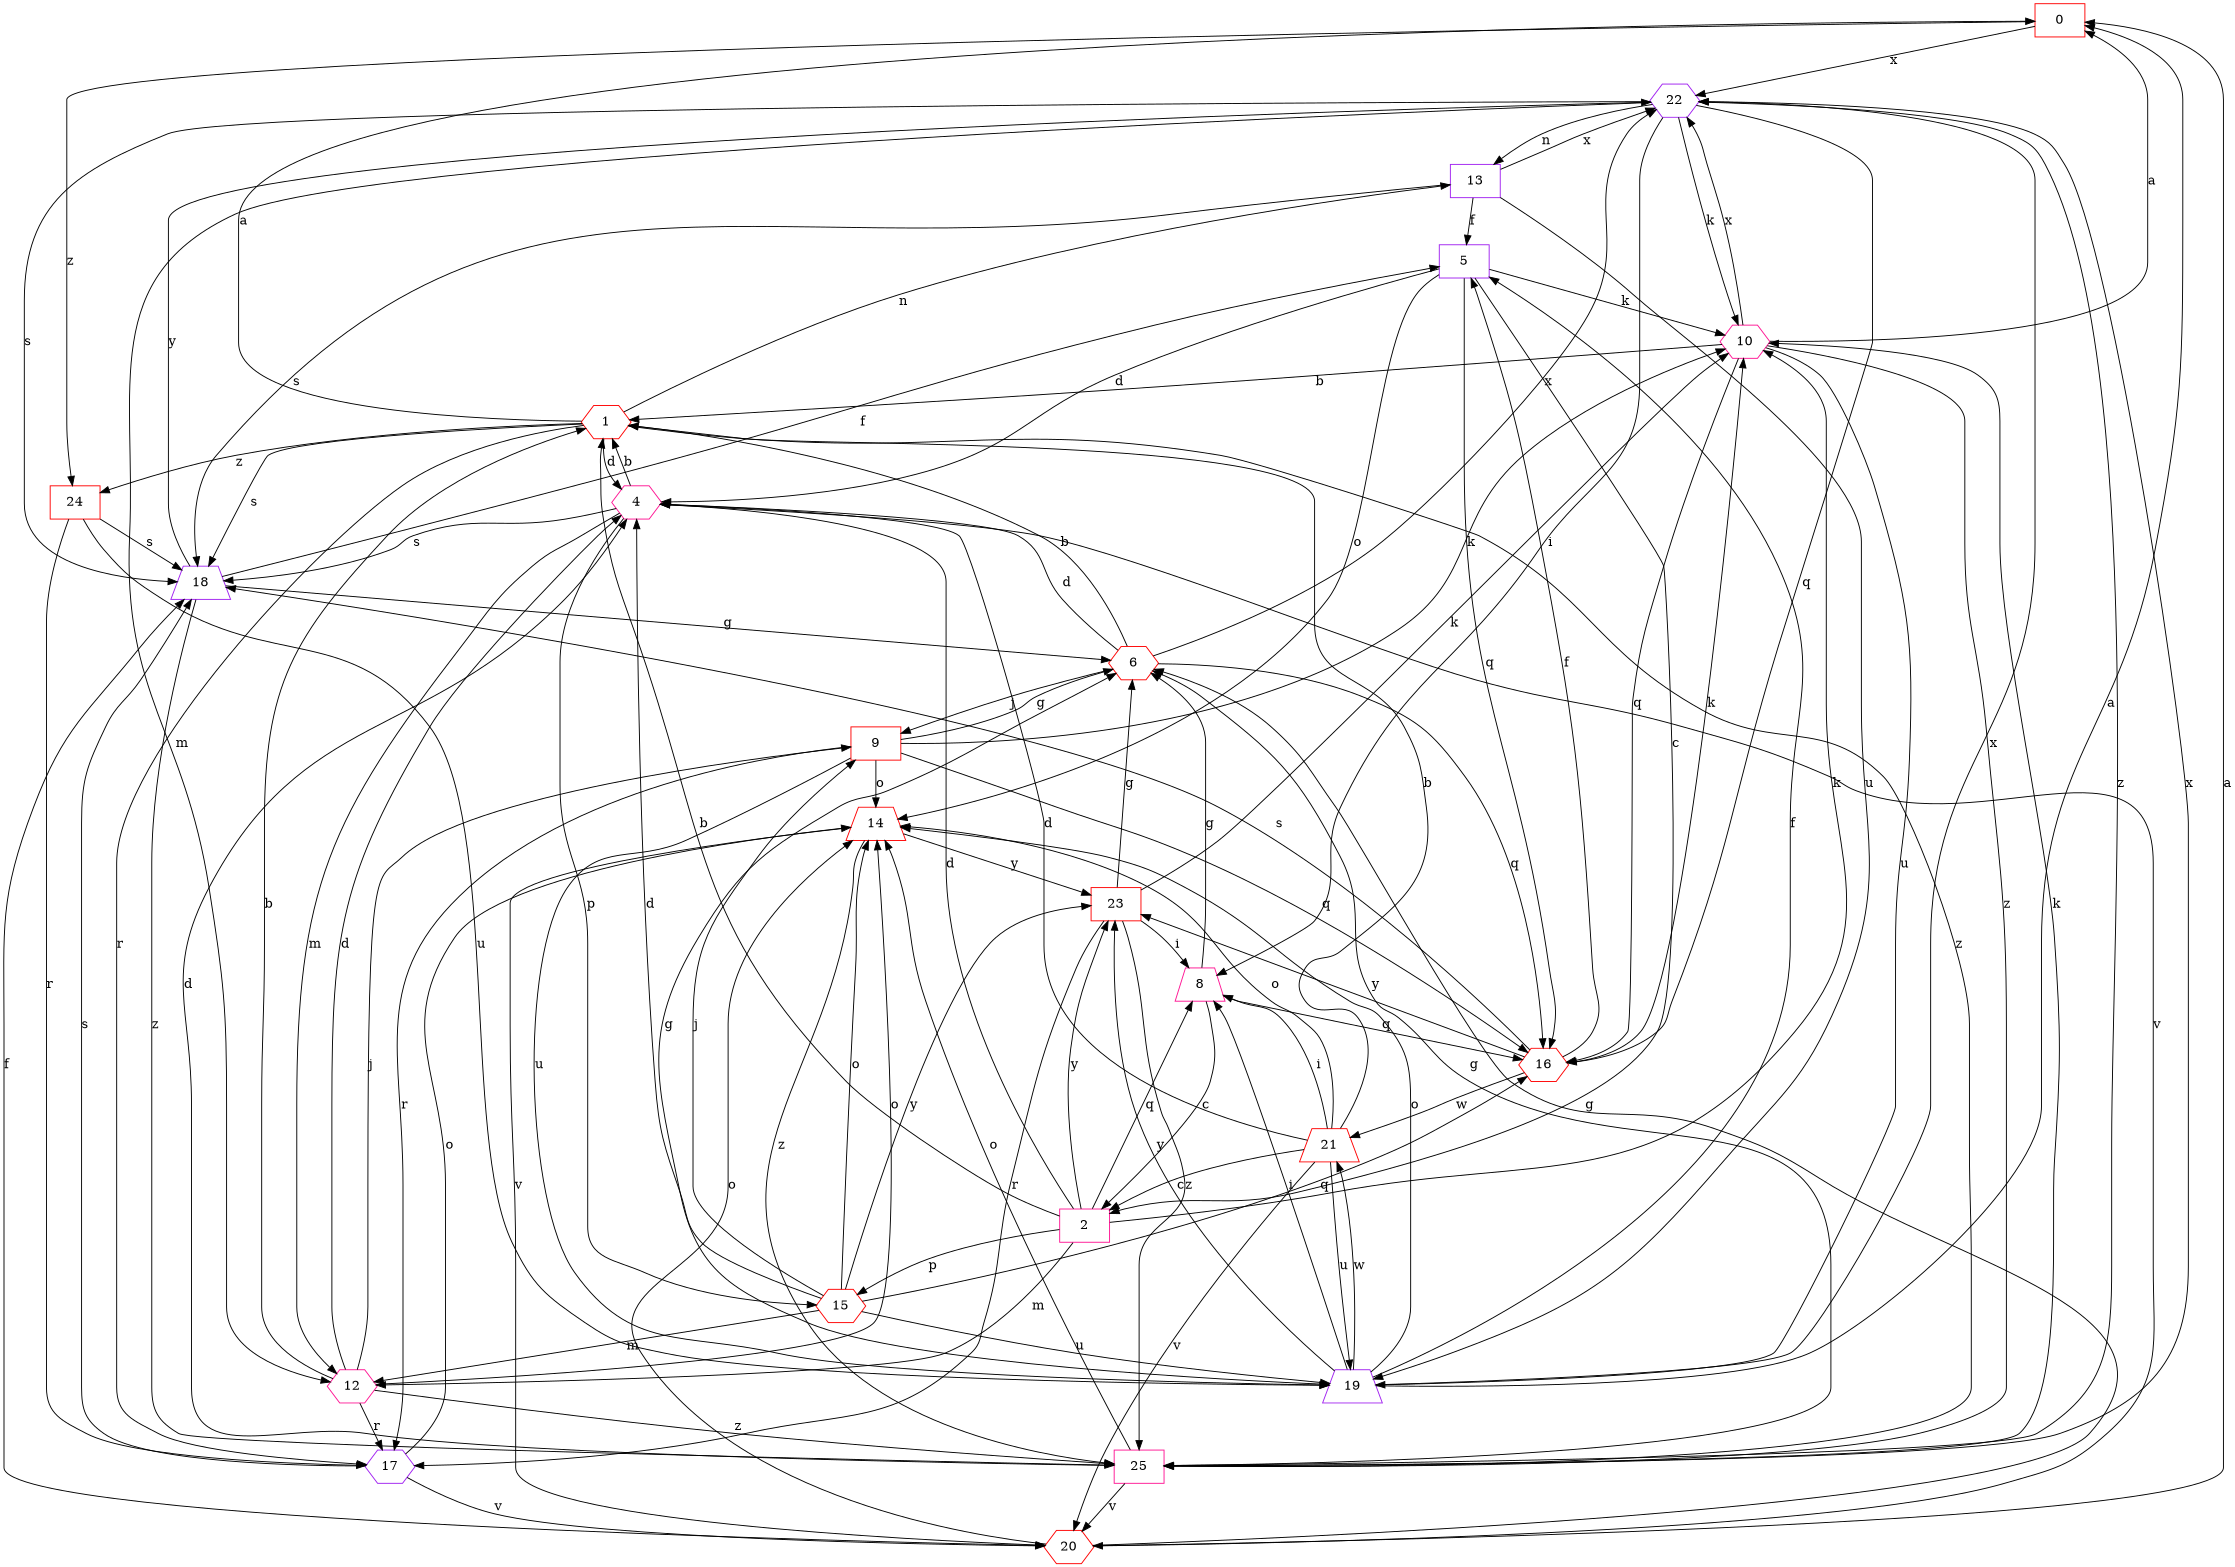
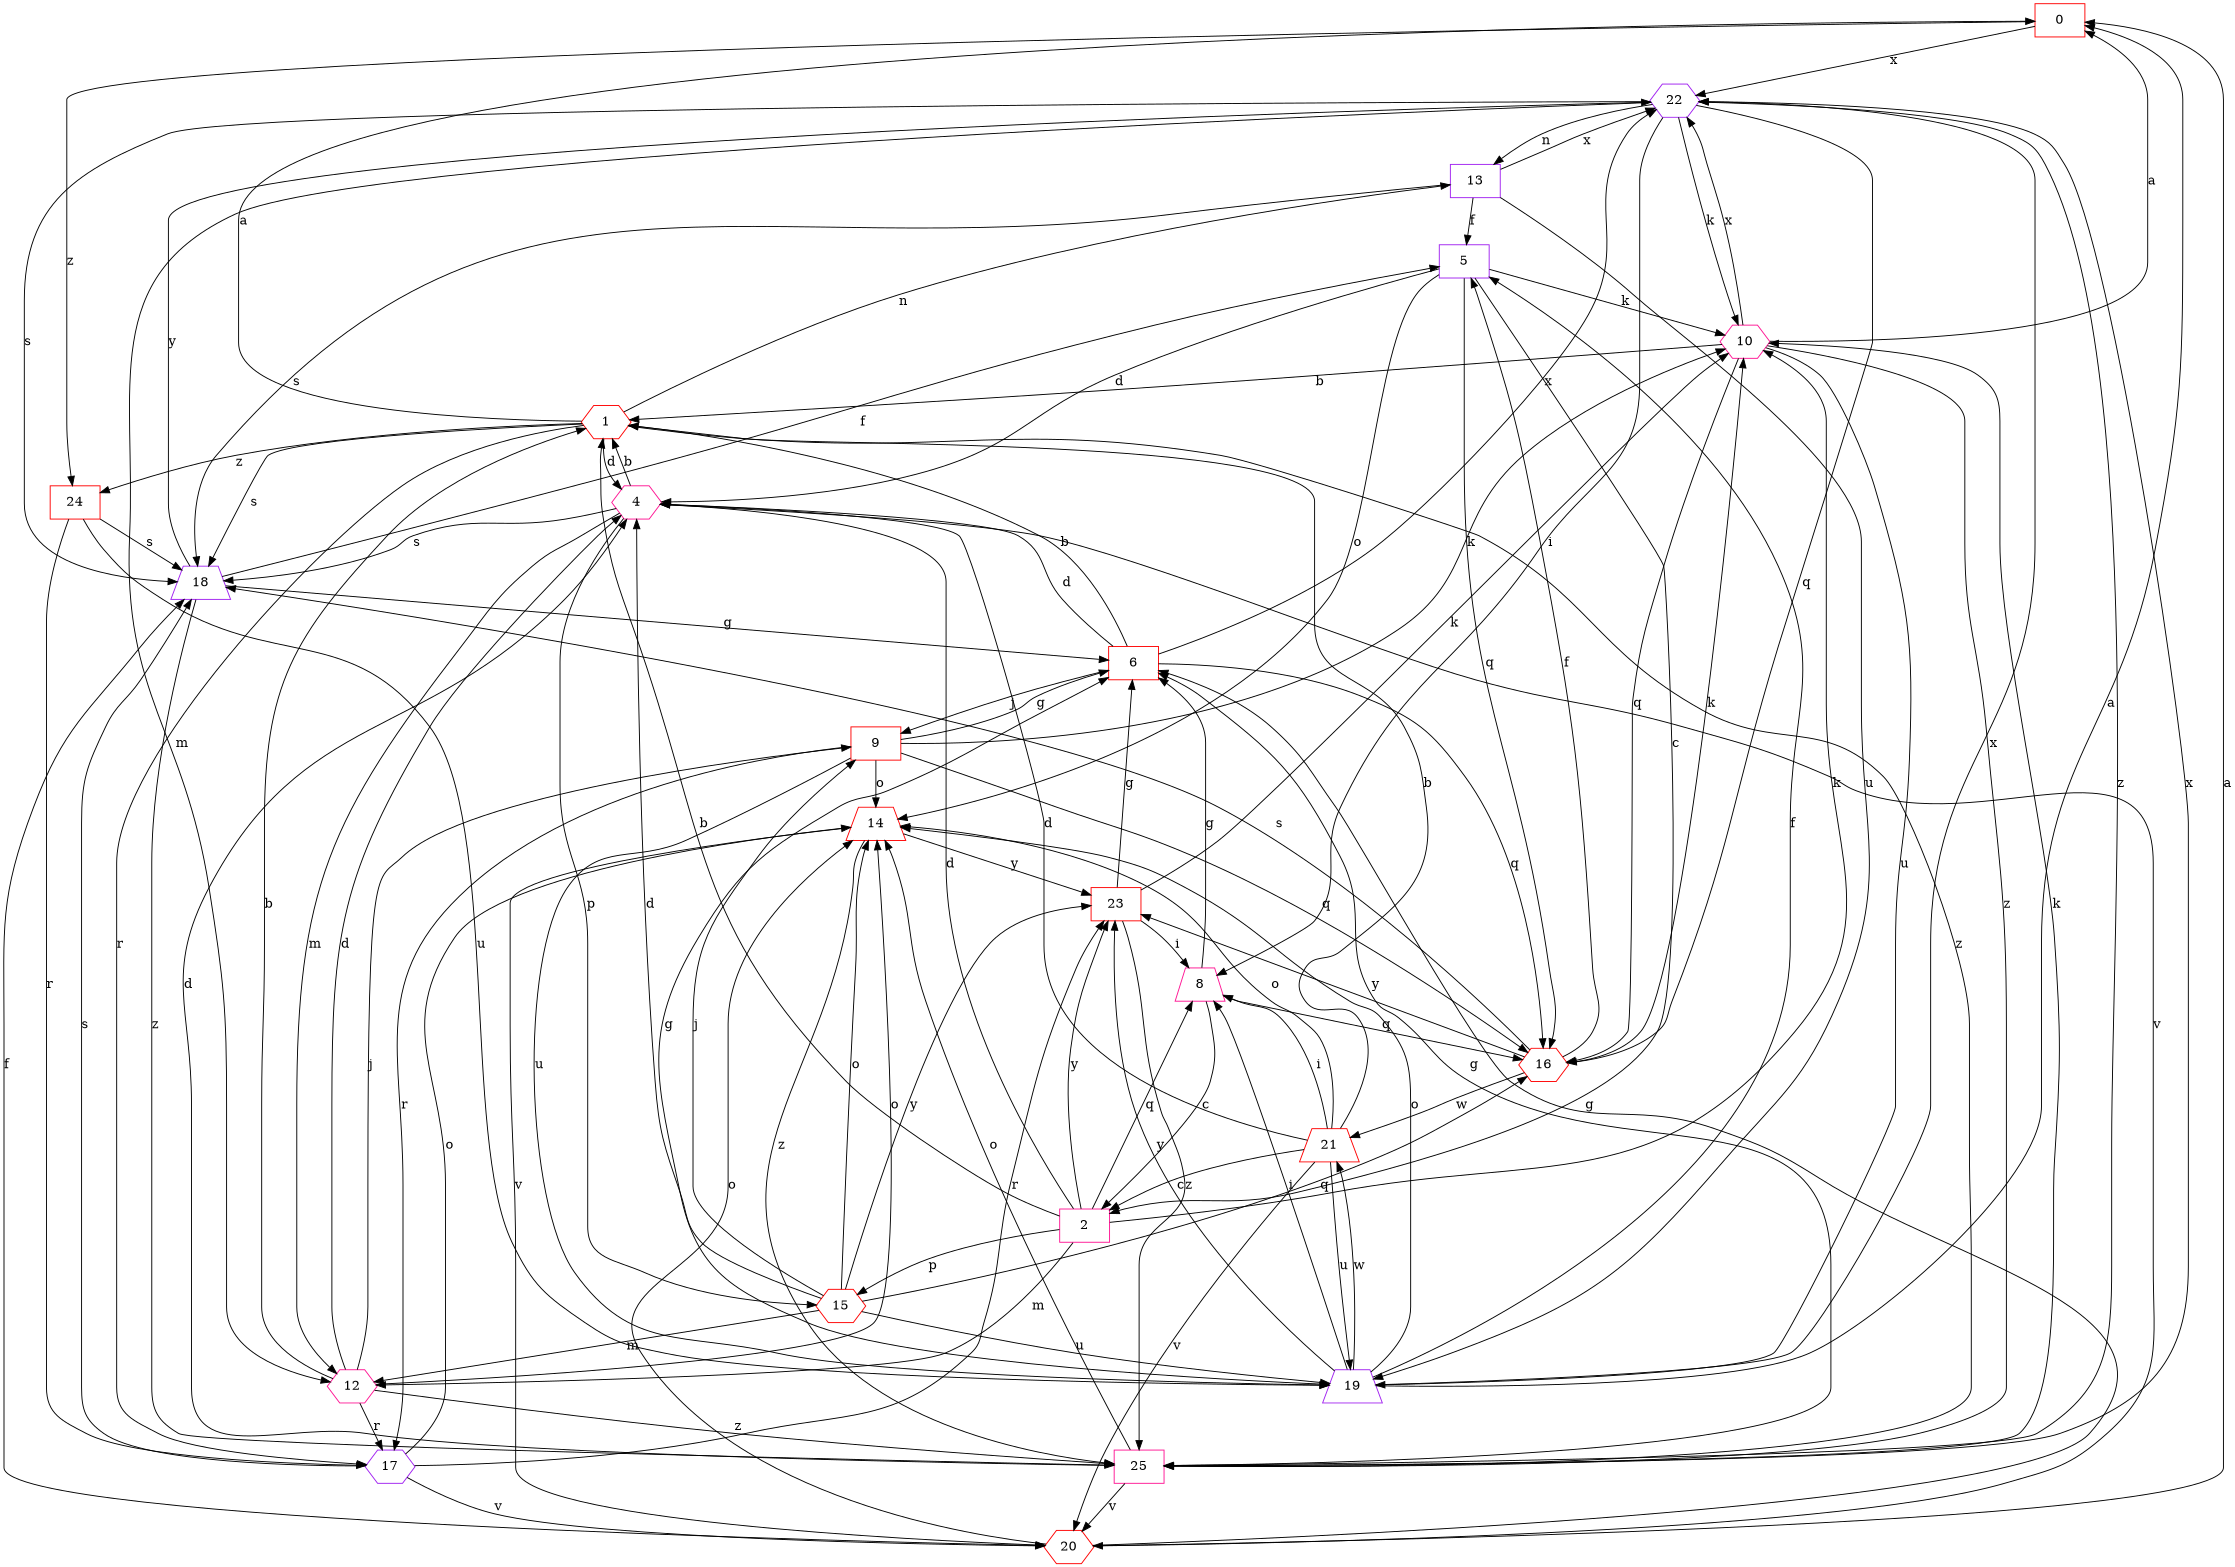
node "6": shape hexagon -> box
edge "23" -> "17": reversed
